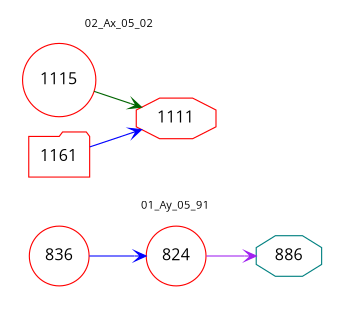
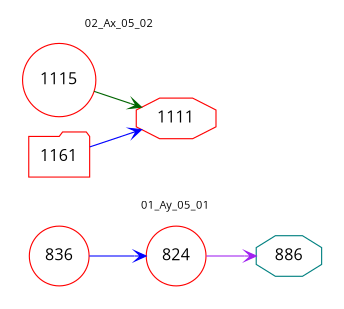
cluster "01_Ay_05_91": label "01_Ay_05_91" -> "01_Ay_05_01"
